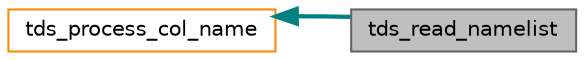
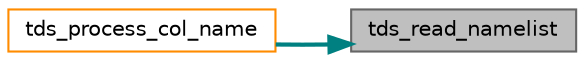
edge "tds_read_namelist" -> "tds_process_col_name": reversed
